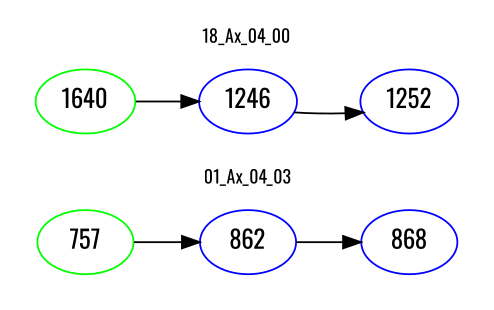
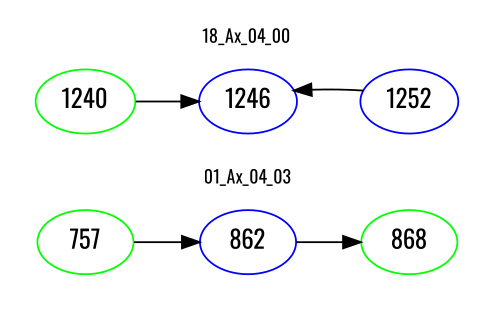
node "1640": label "1640" -> "1240"
edge "1246" -> "1252": reversed
node "868": color blue -> green
